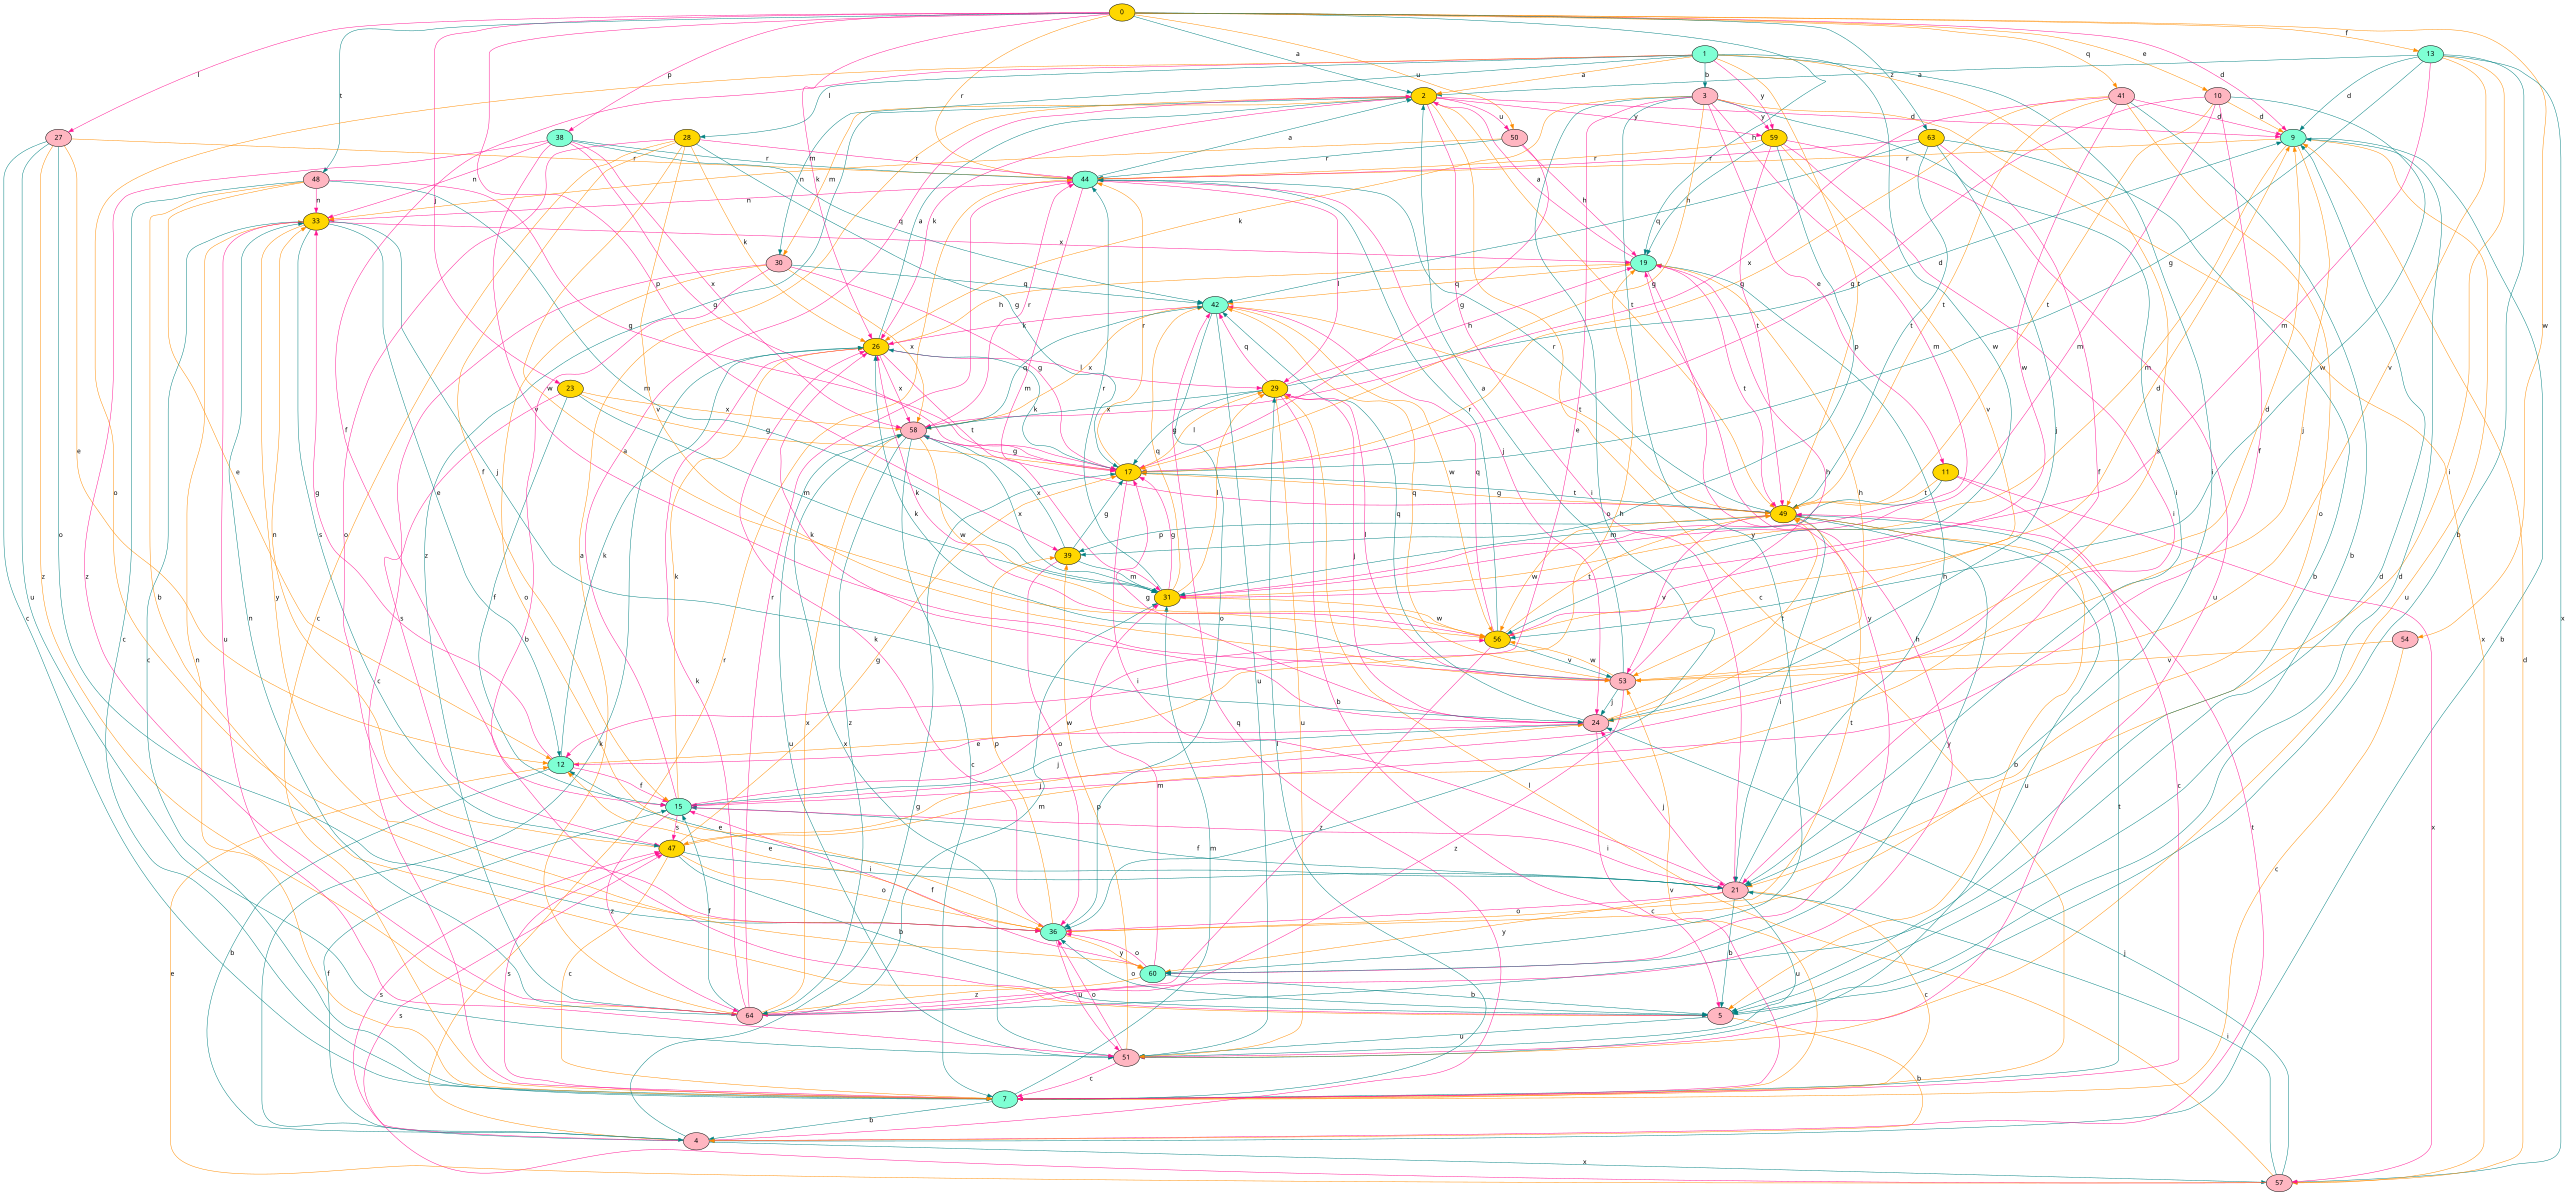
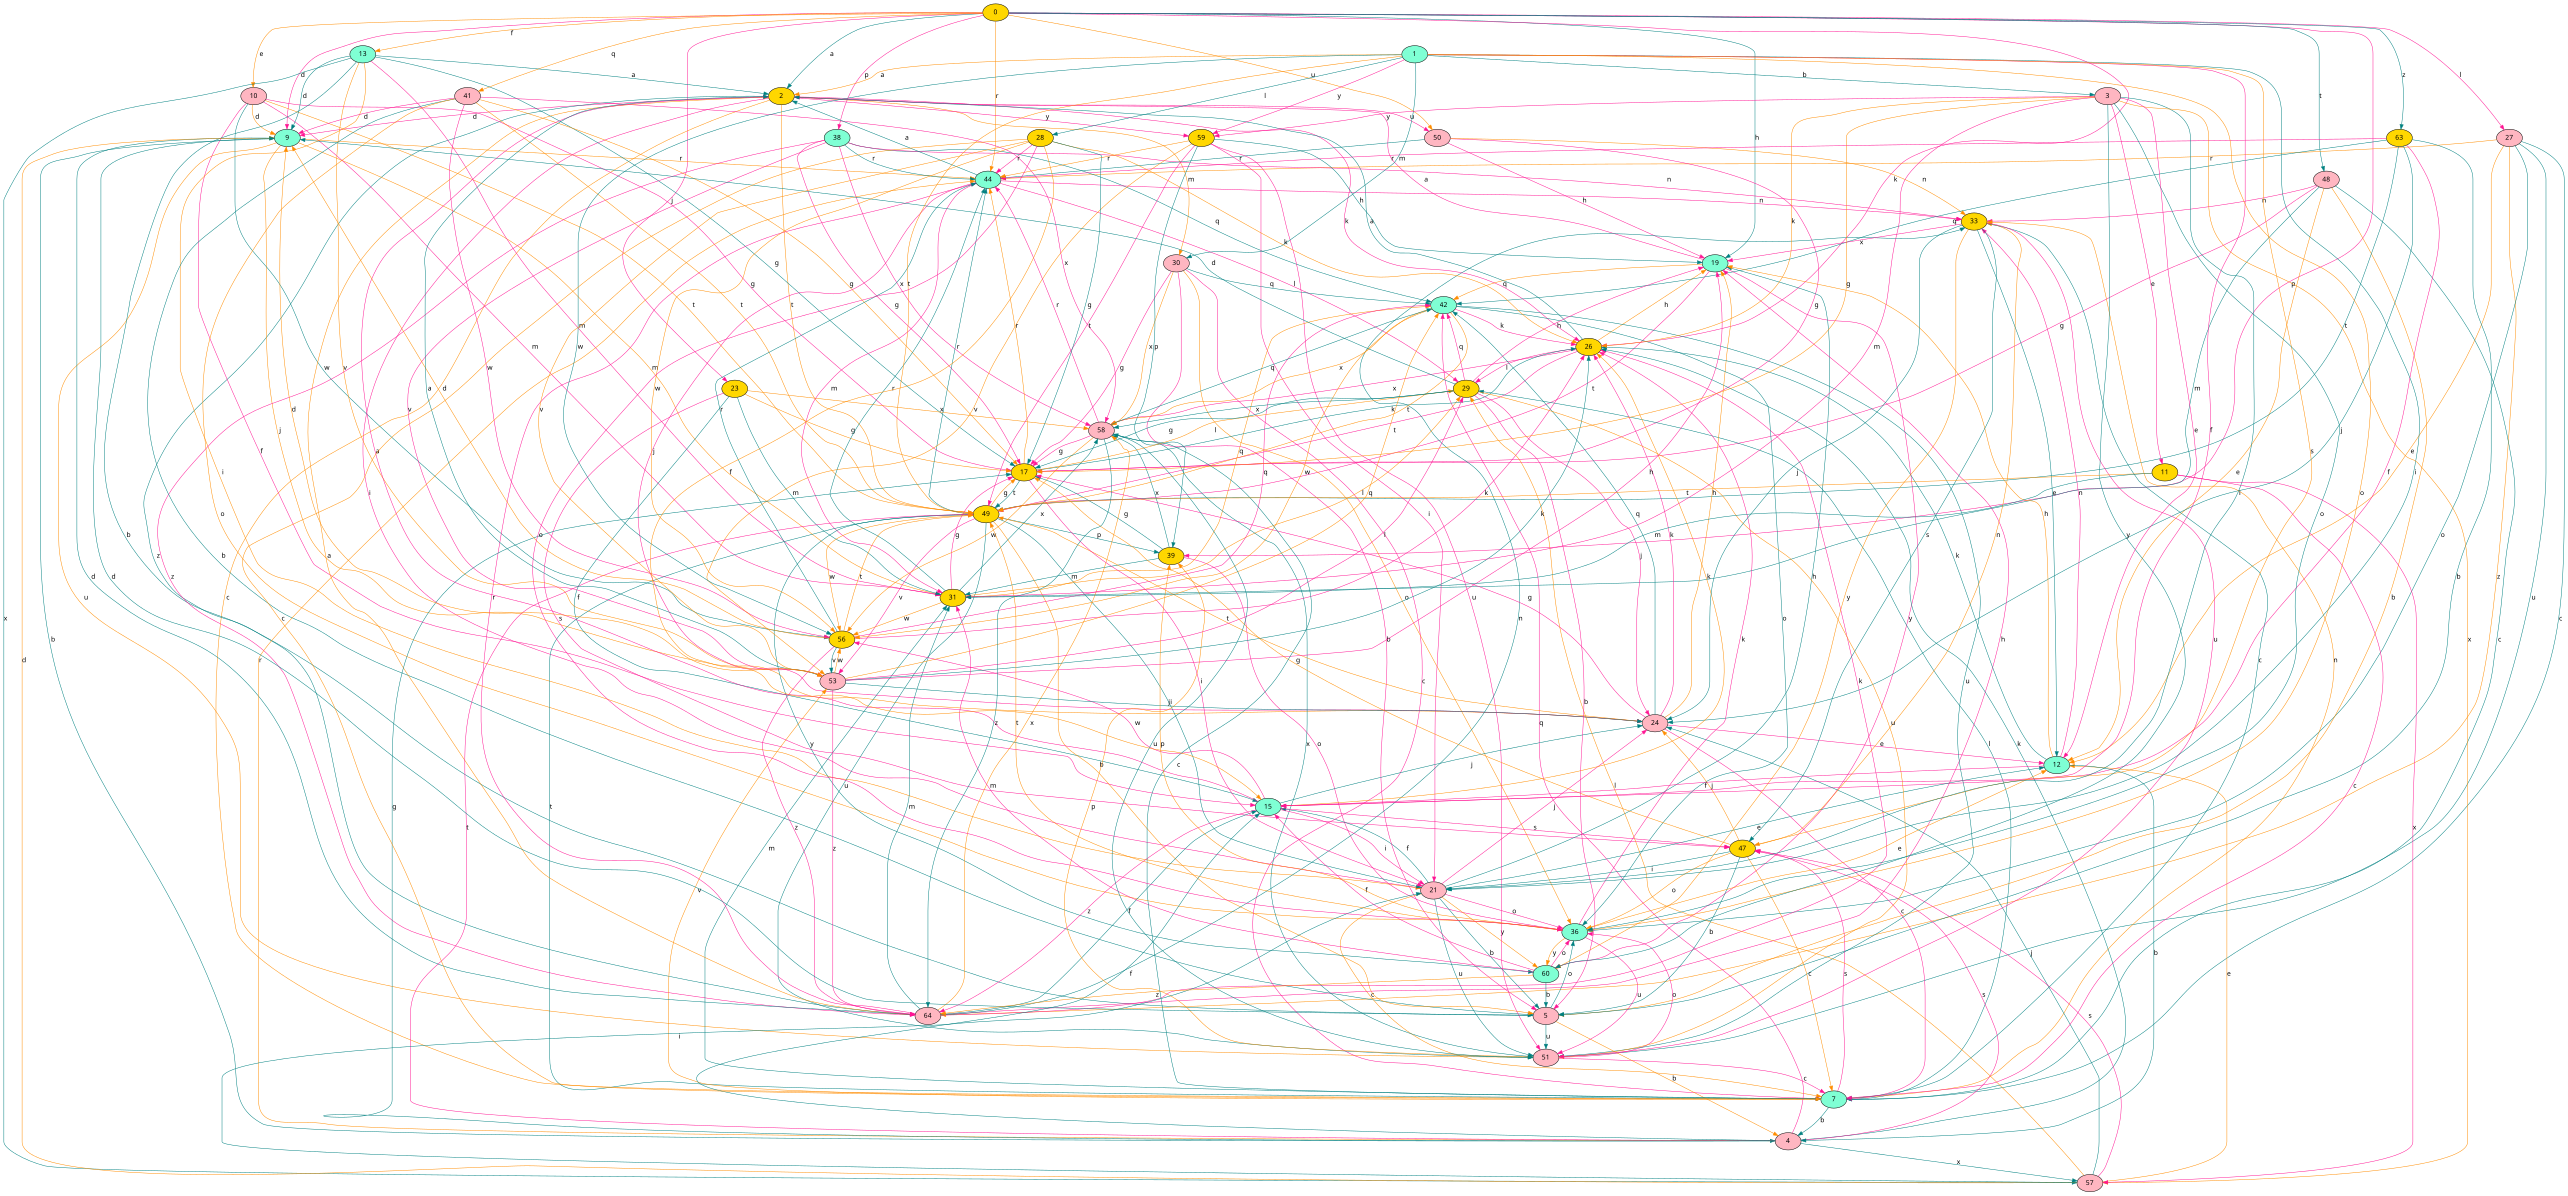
edge "12" -> "33": label "g" -> "n"
node "54": removed
